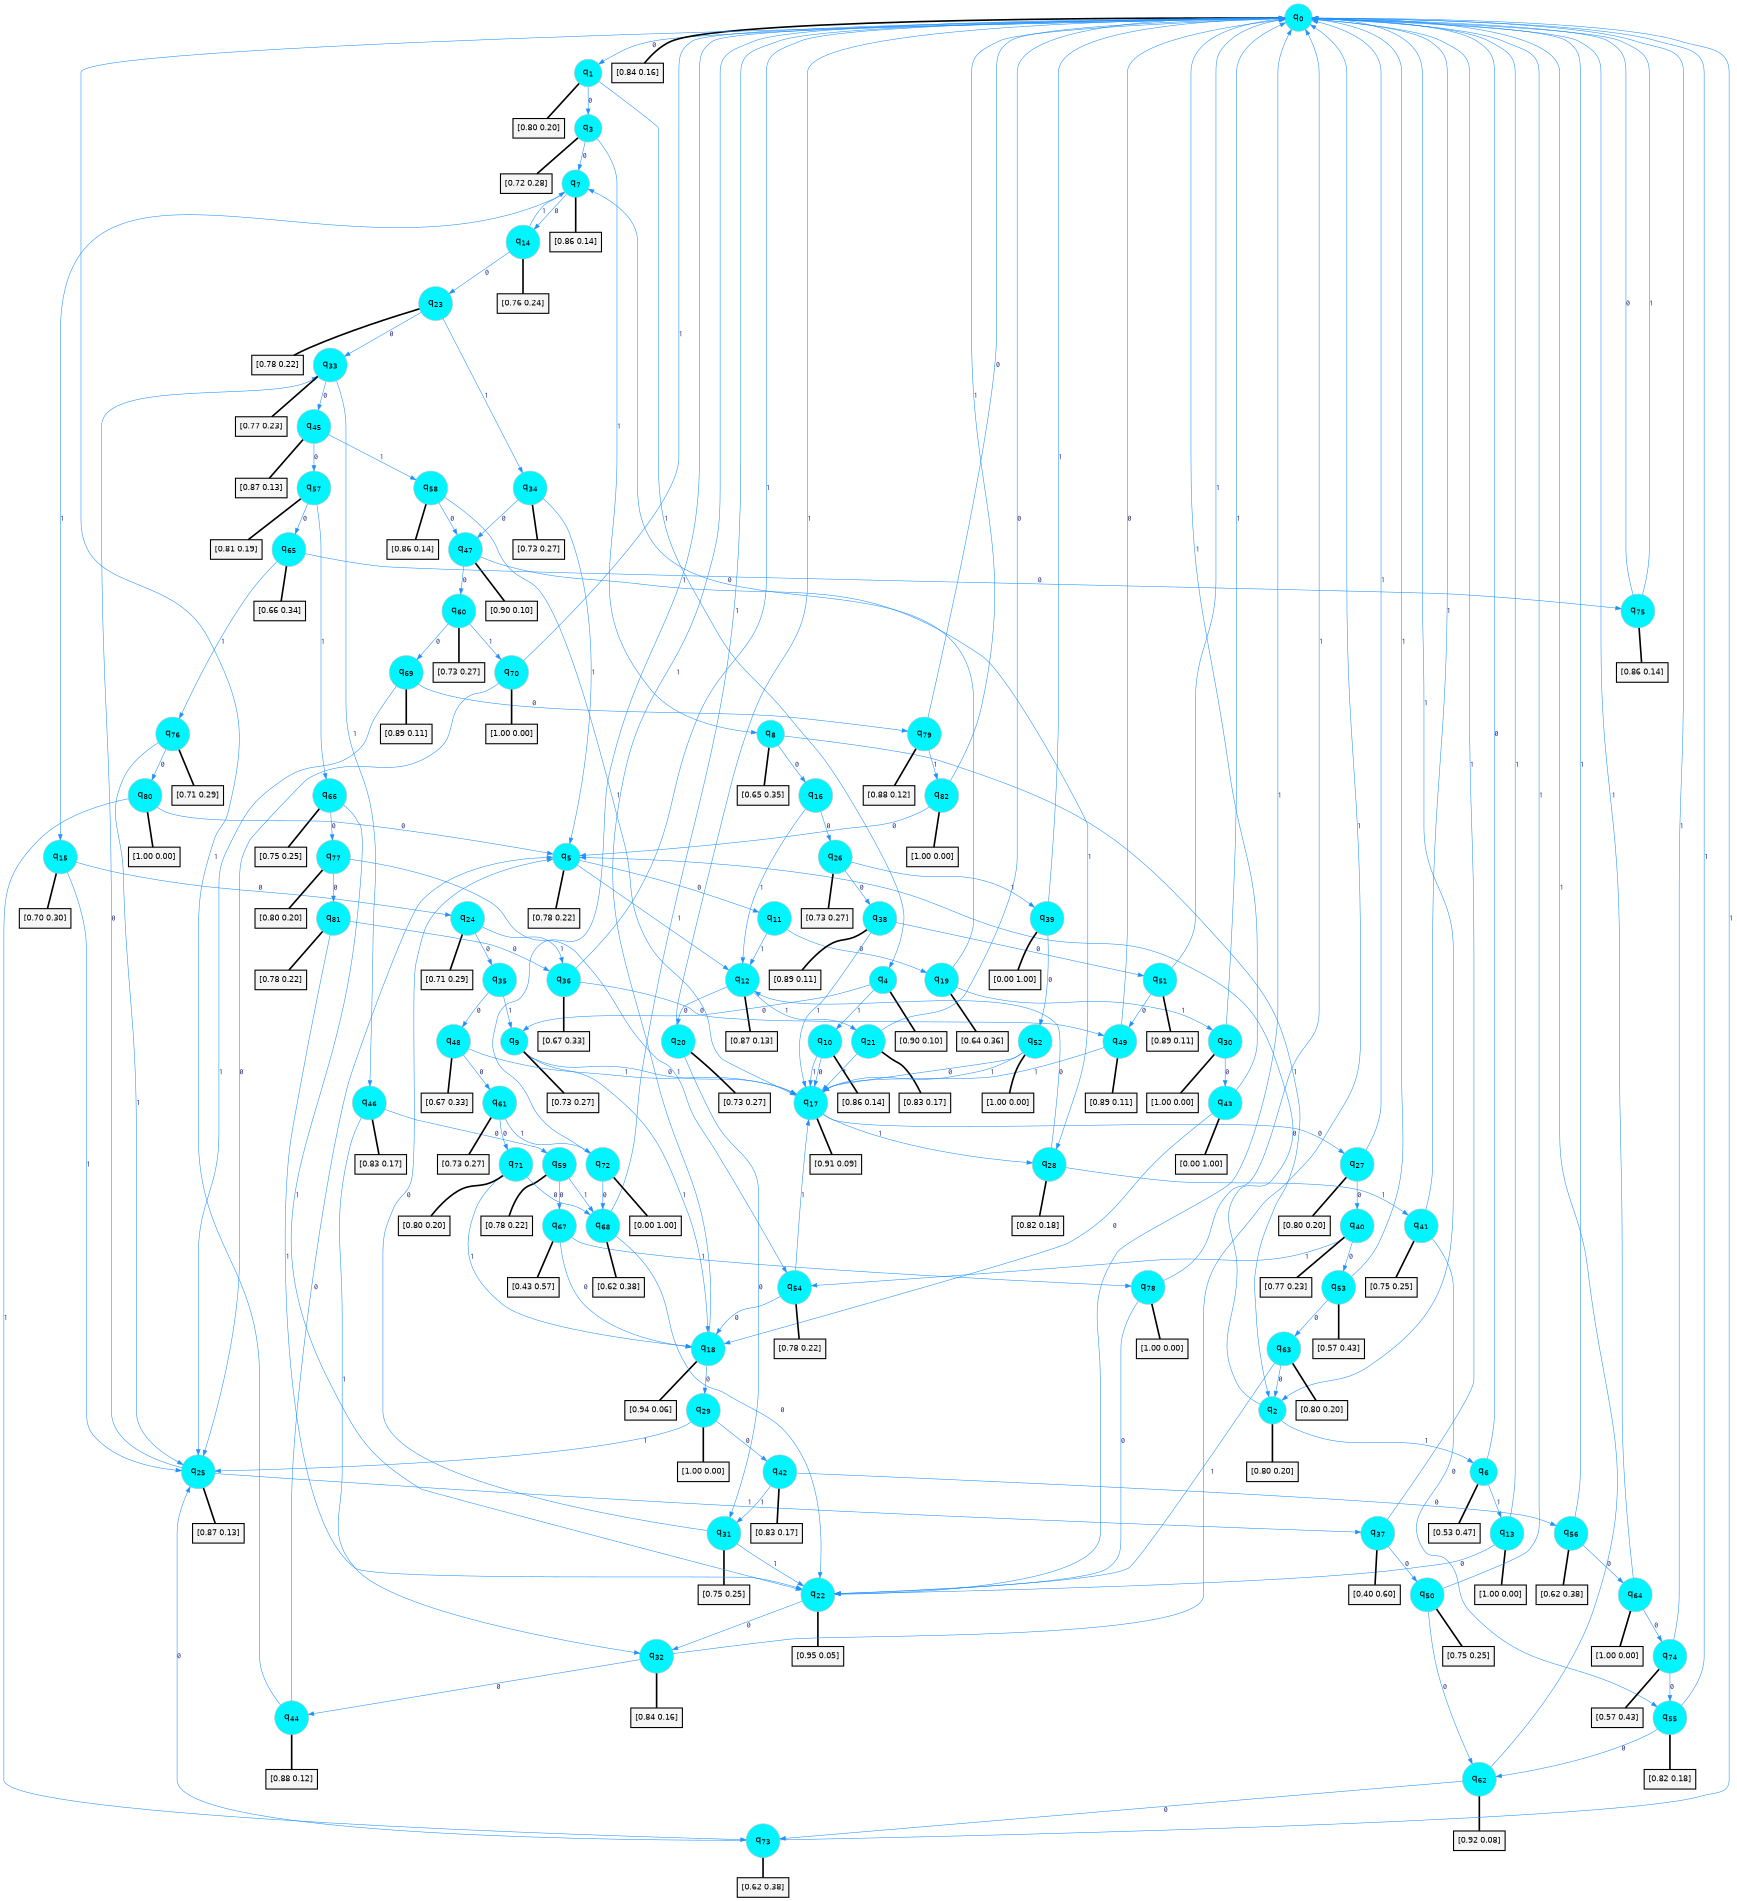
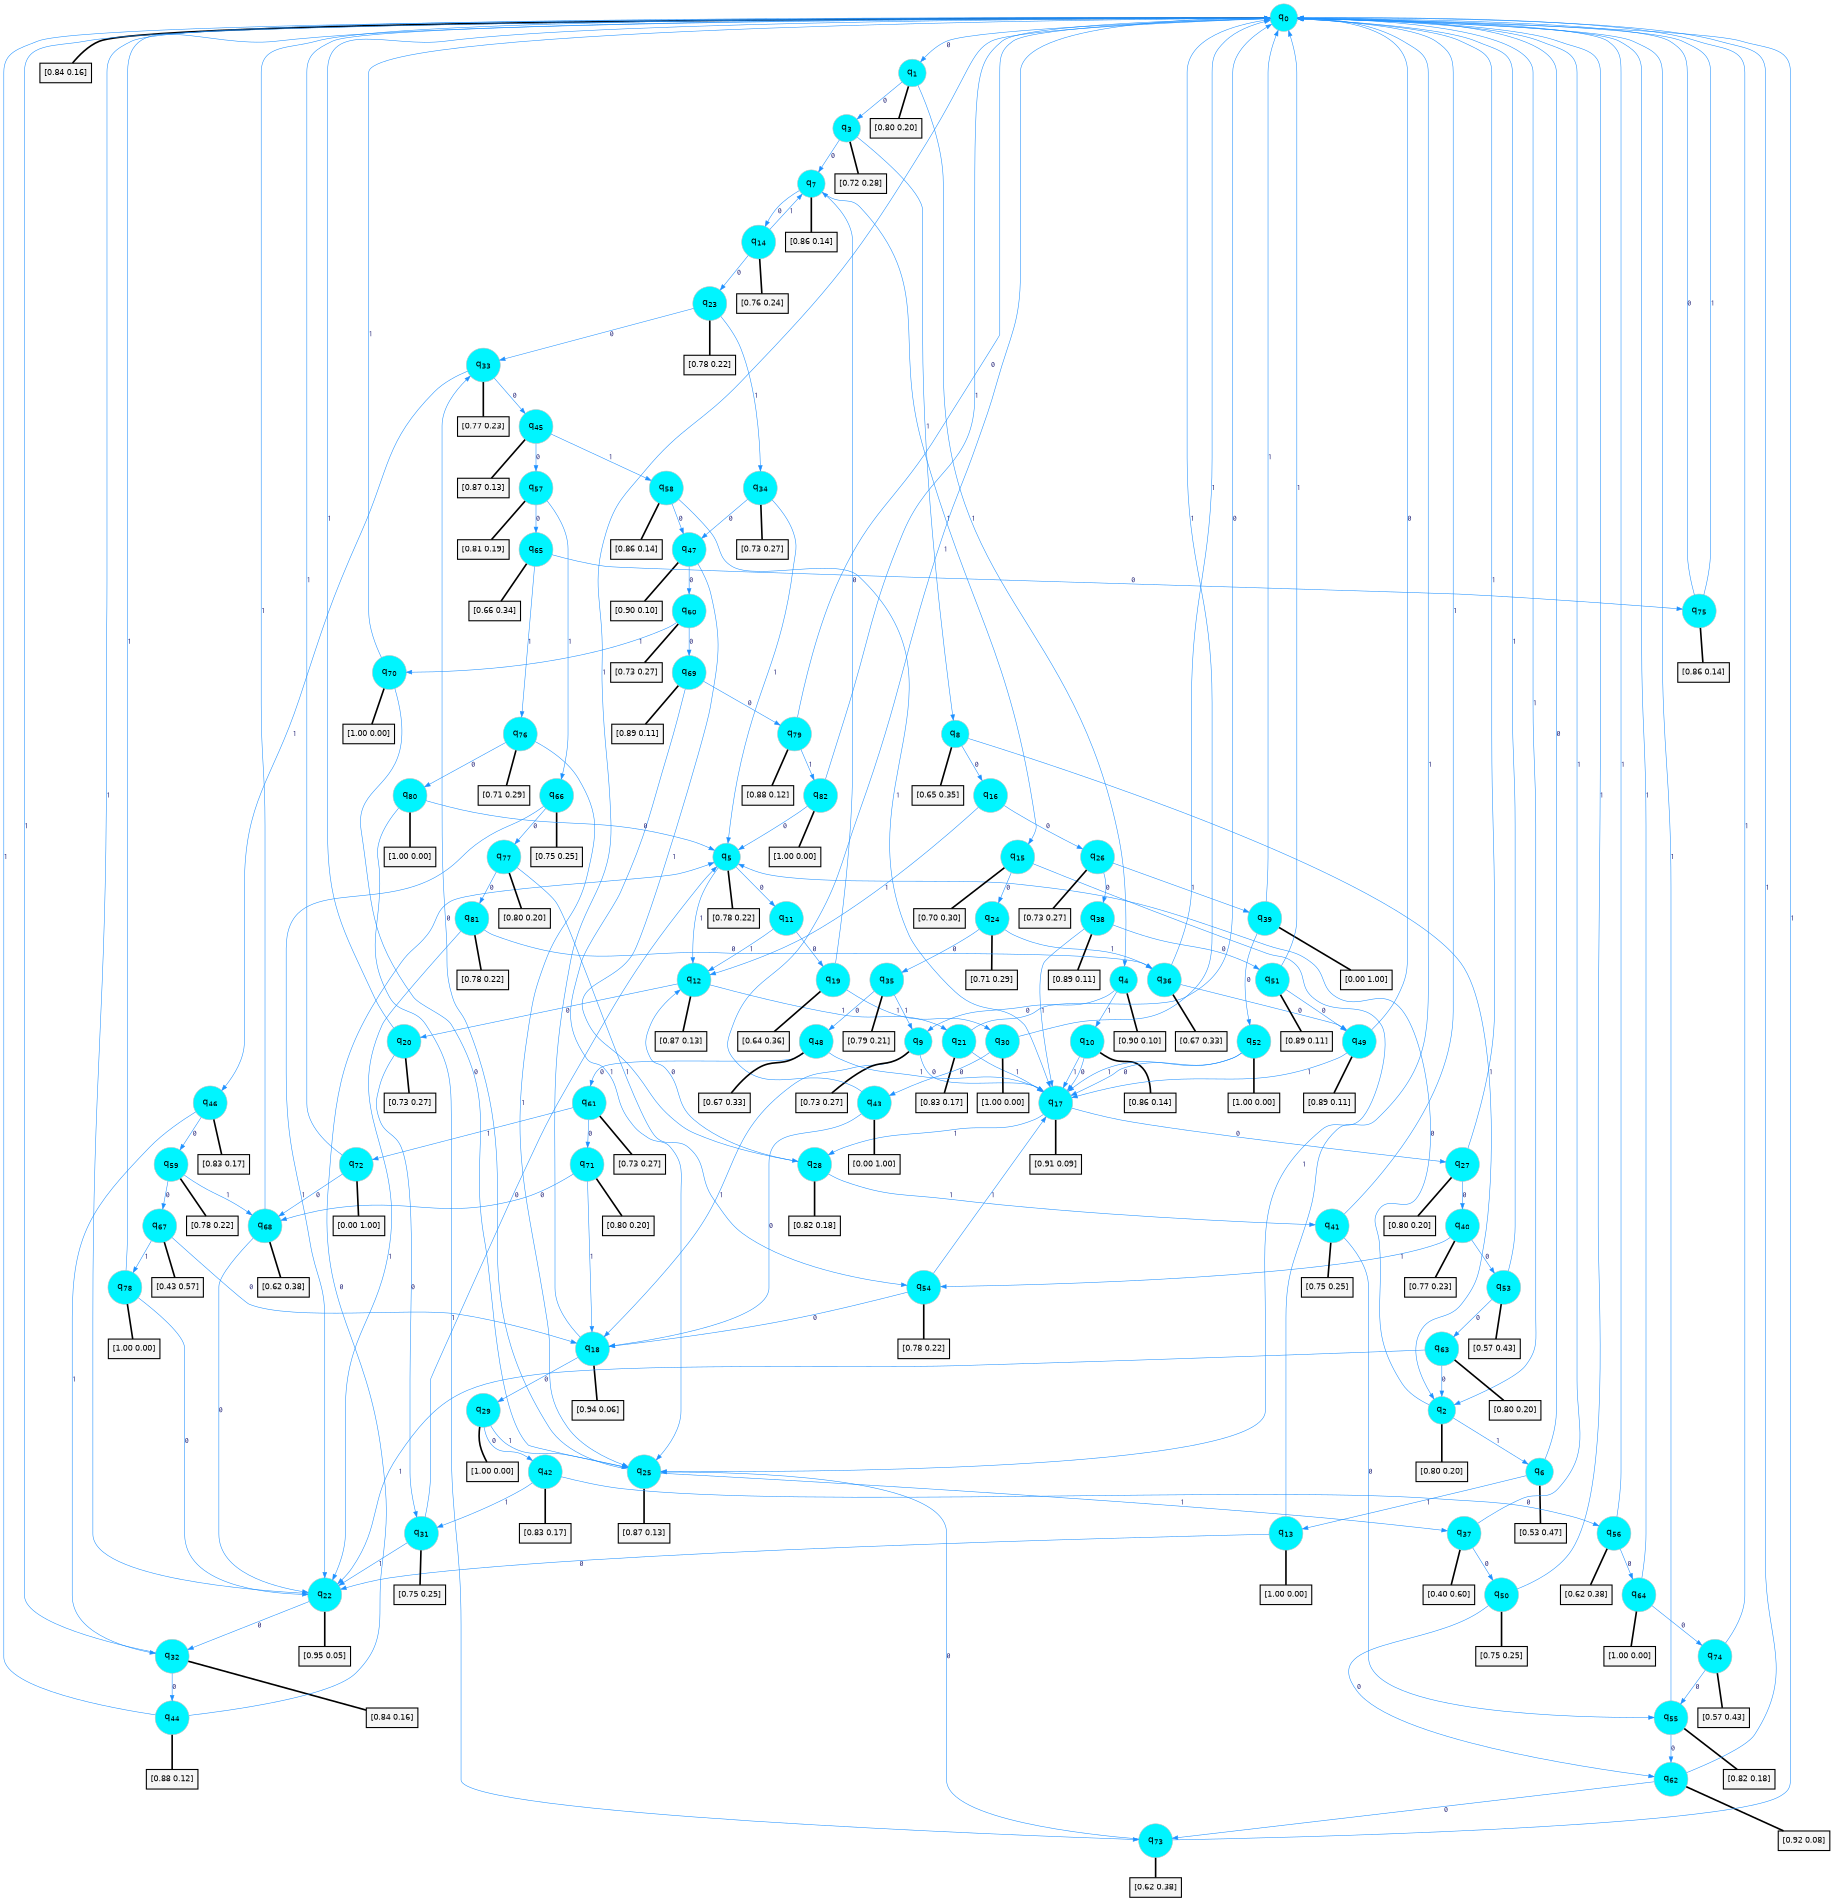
node "[0.79 0.21]": added
